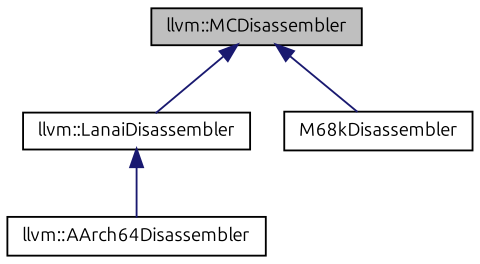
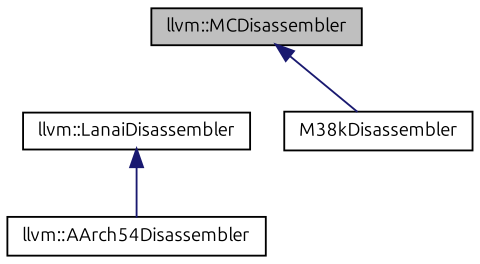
edge "llvm::LanaiDisassembler" -> "llvm::MCDisassembler": removed
node "M68kDisassembler": label "M68kDisassembler" -> "M38kDisassembler"
node "llvm::AArch64Disassembler": label "llvm::AArch64Disassembler" -> "llvm::AArch54Disassembler"
